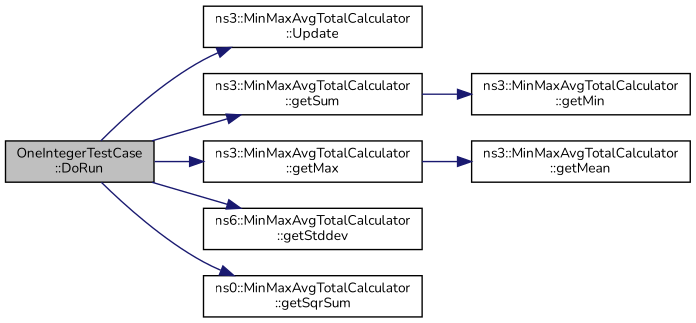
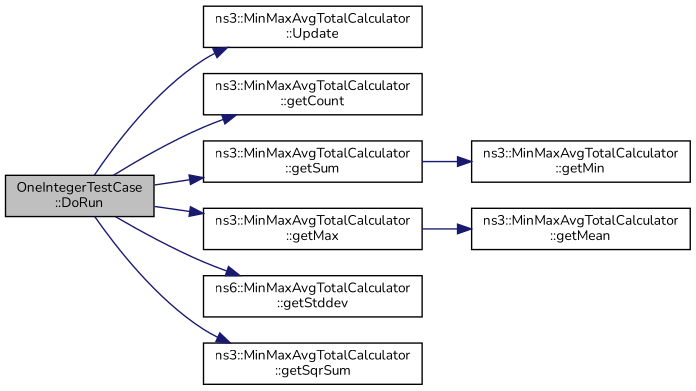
node "ns3::MinMaxAvgTotalCalculator ::getCount": added
node "ns0::MinMaxAvgTotalCalculator ::getSqrSum": label "ns0::MinMaxAvgTotalCalculator ::getSqrSum" -> "ns3::MinMaxAvgTotalCalculator ::getSqrSum"
